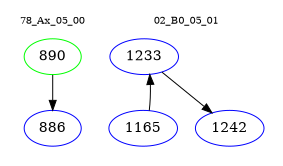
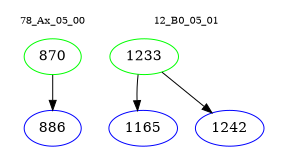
cluster "02_B0_05_01": label "02_B0_05_01" -> "12_B0_05_01"
node "890": label "890" -> "870"
node "1233": color blue -> green
edge "1165" -> "1233": reversed
